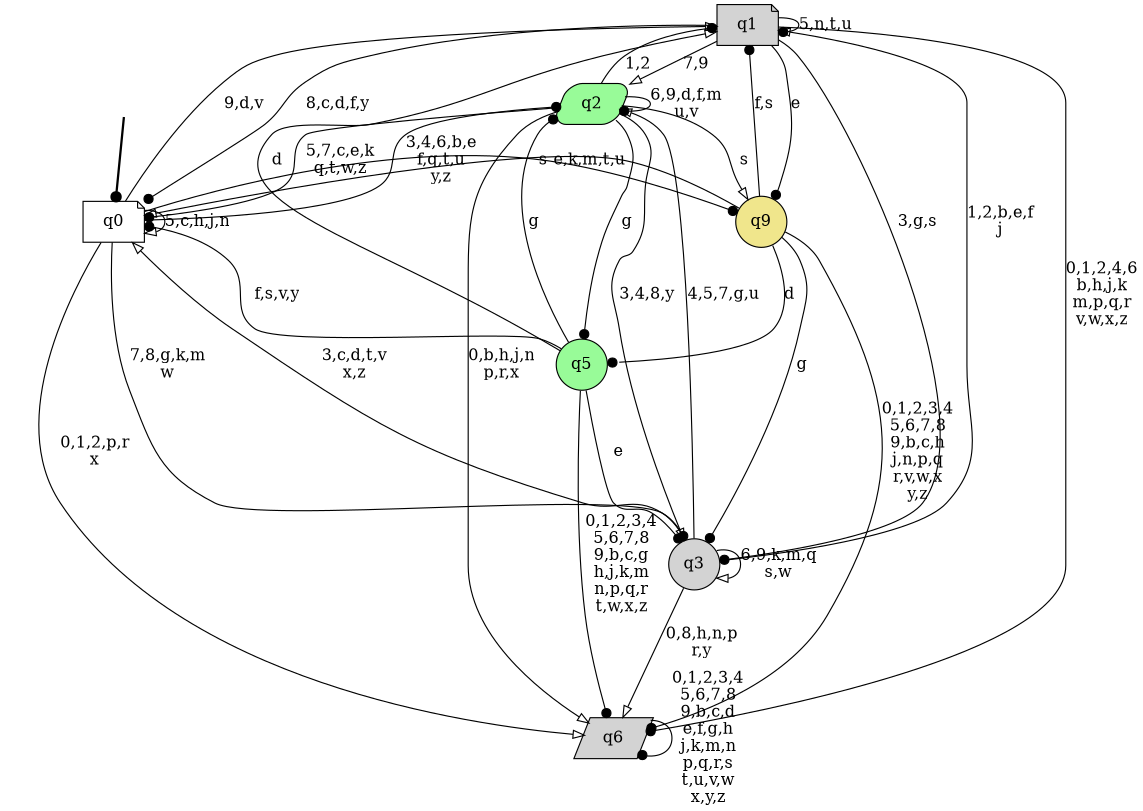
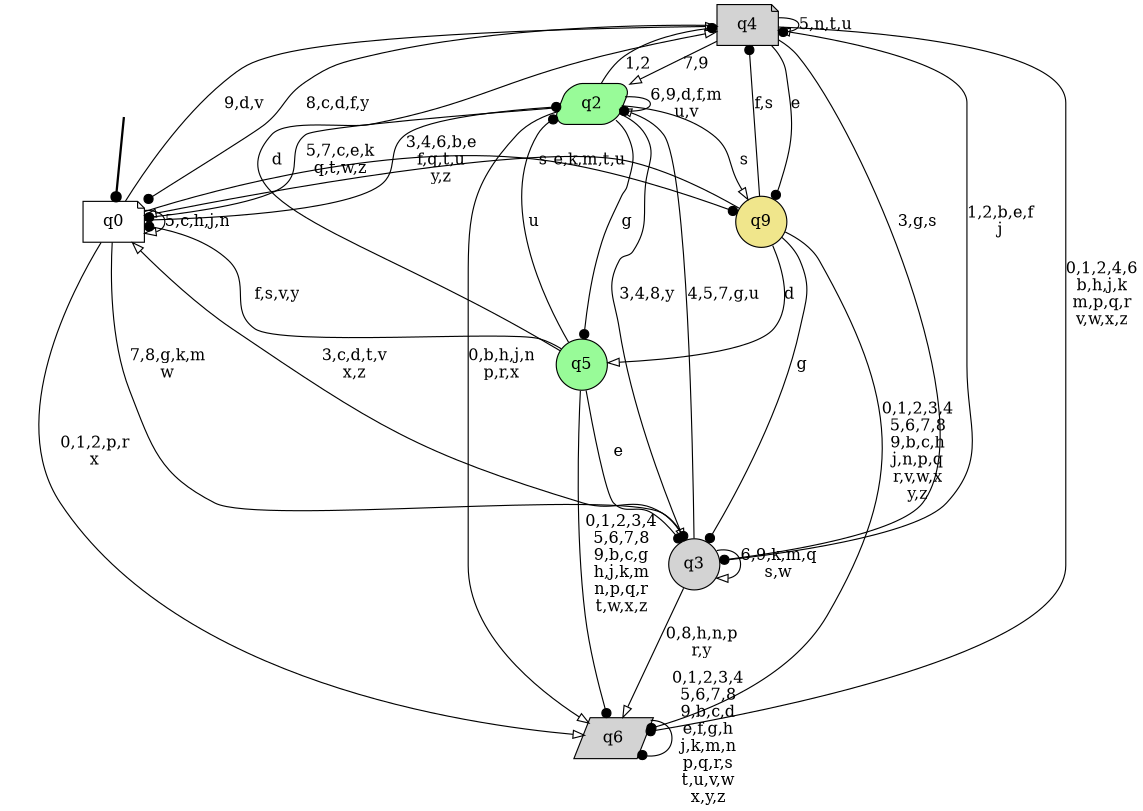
node "q1": label "q1" -> "q4"
edge "q5" -> "q2": label "g" -> "u"
edge "q9" -> "q5": arrowhead dot -> onormal
